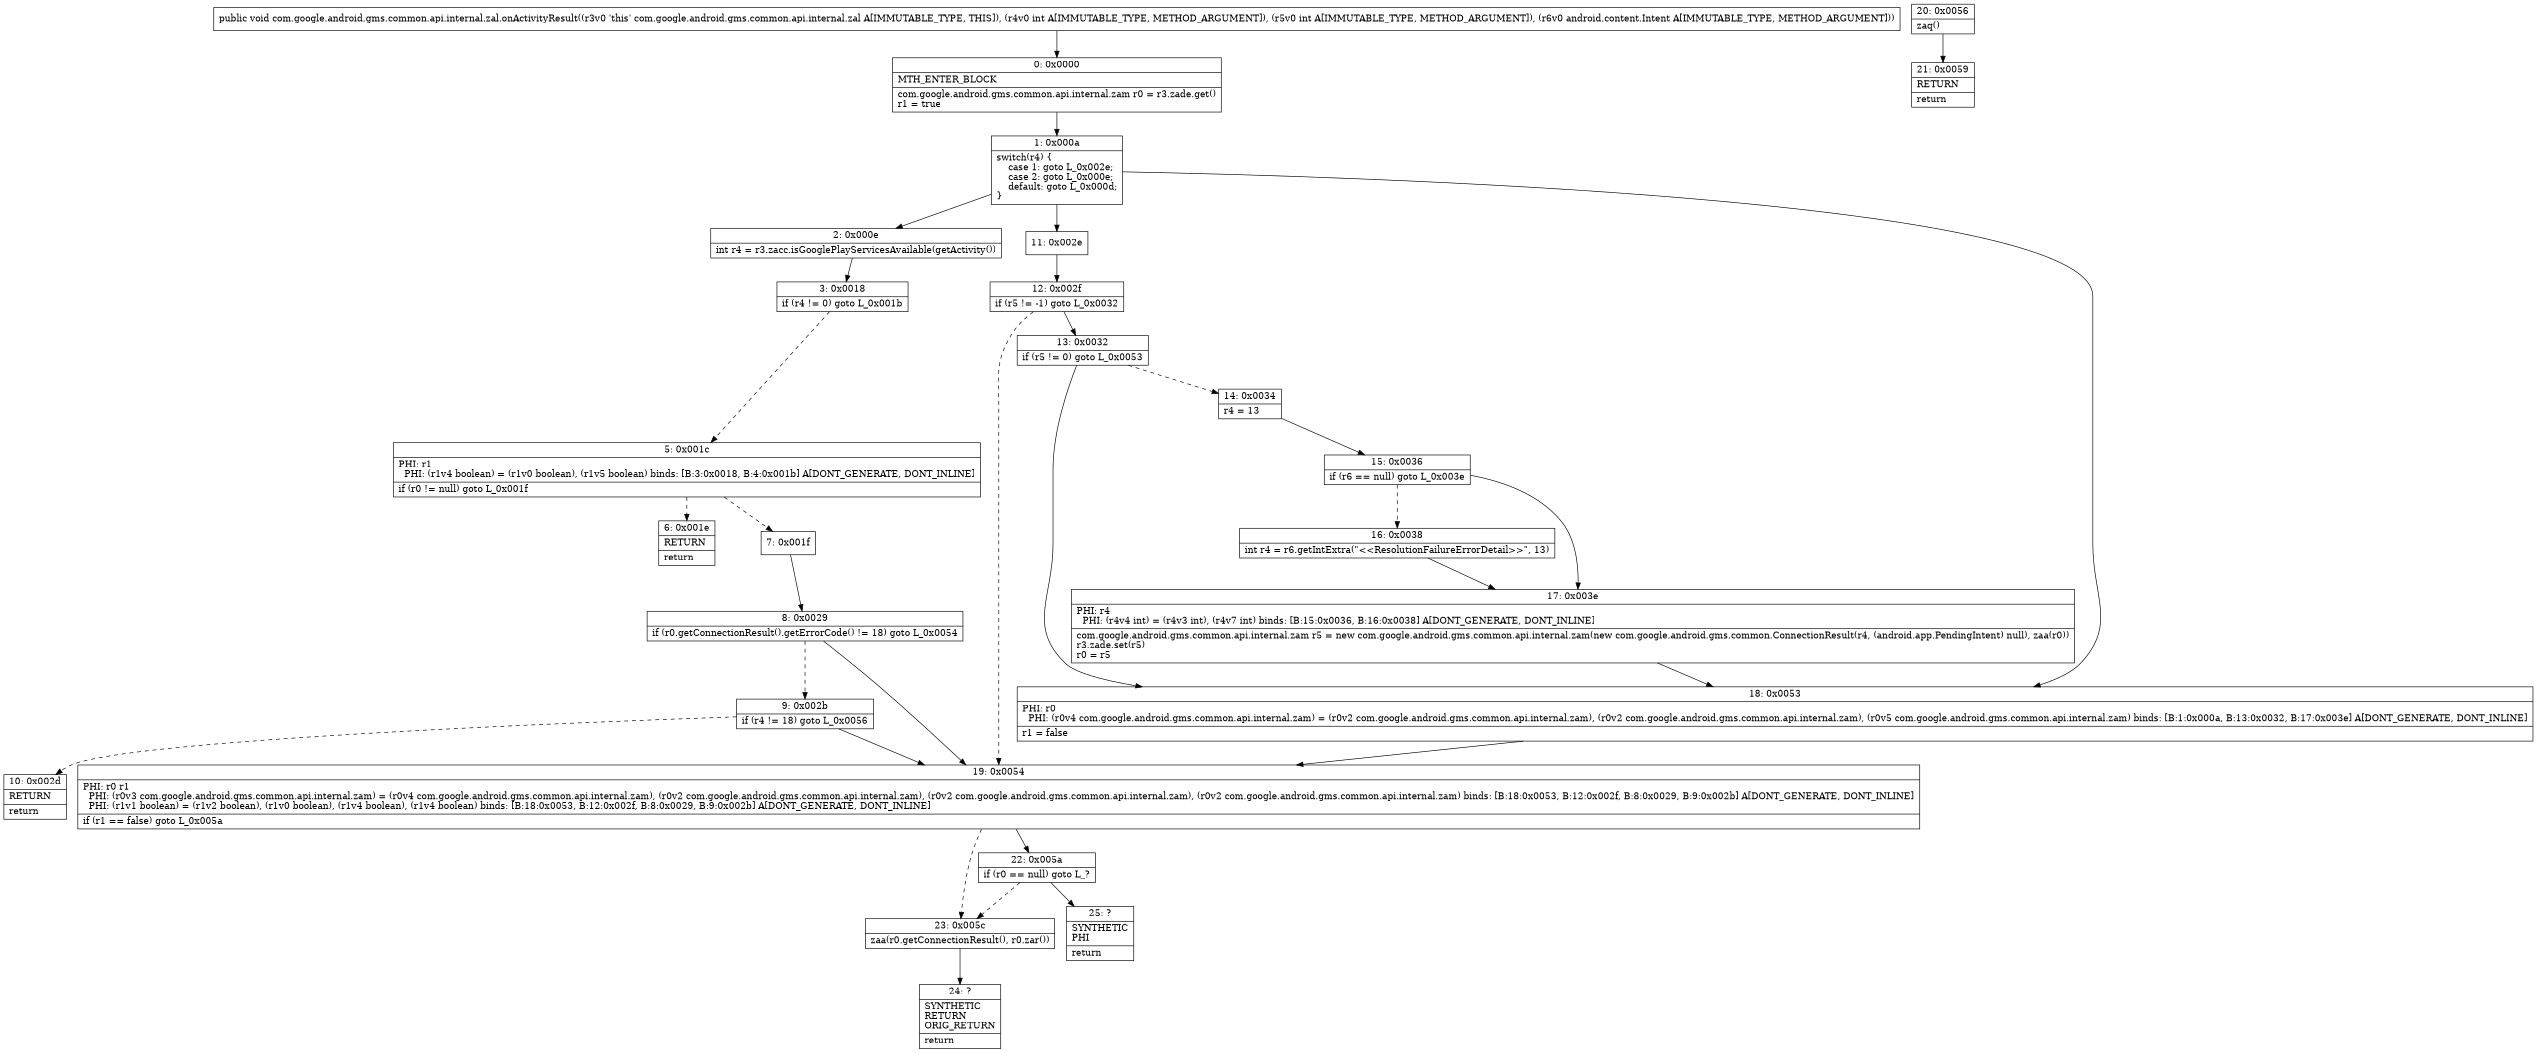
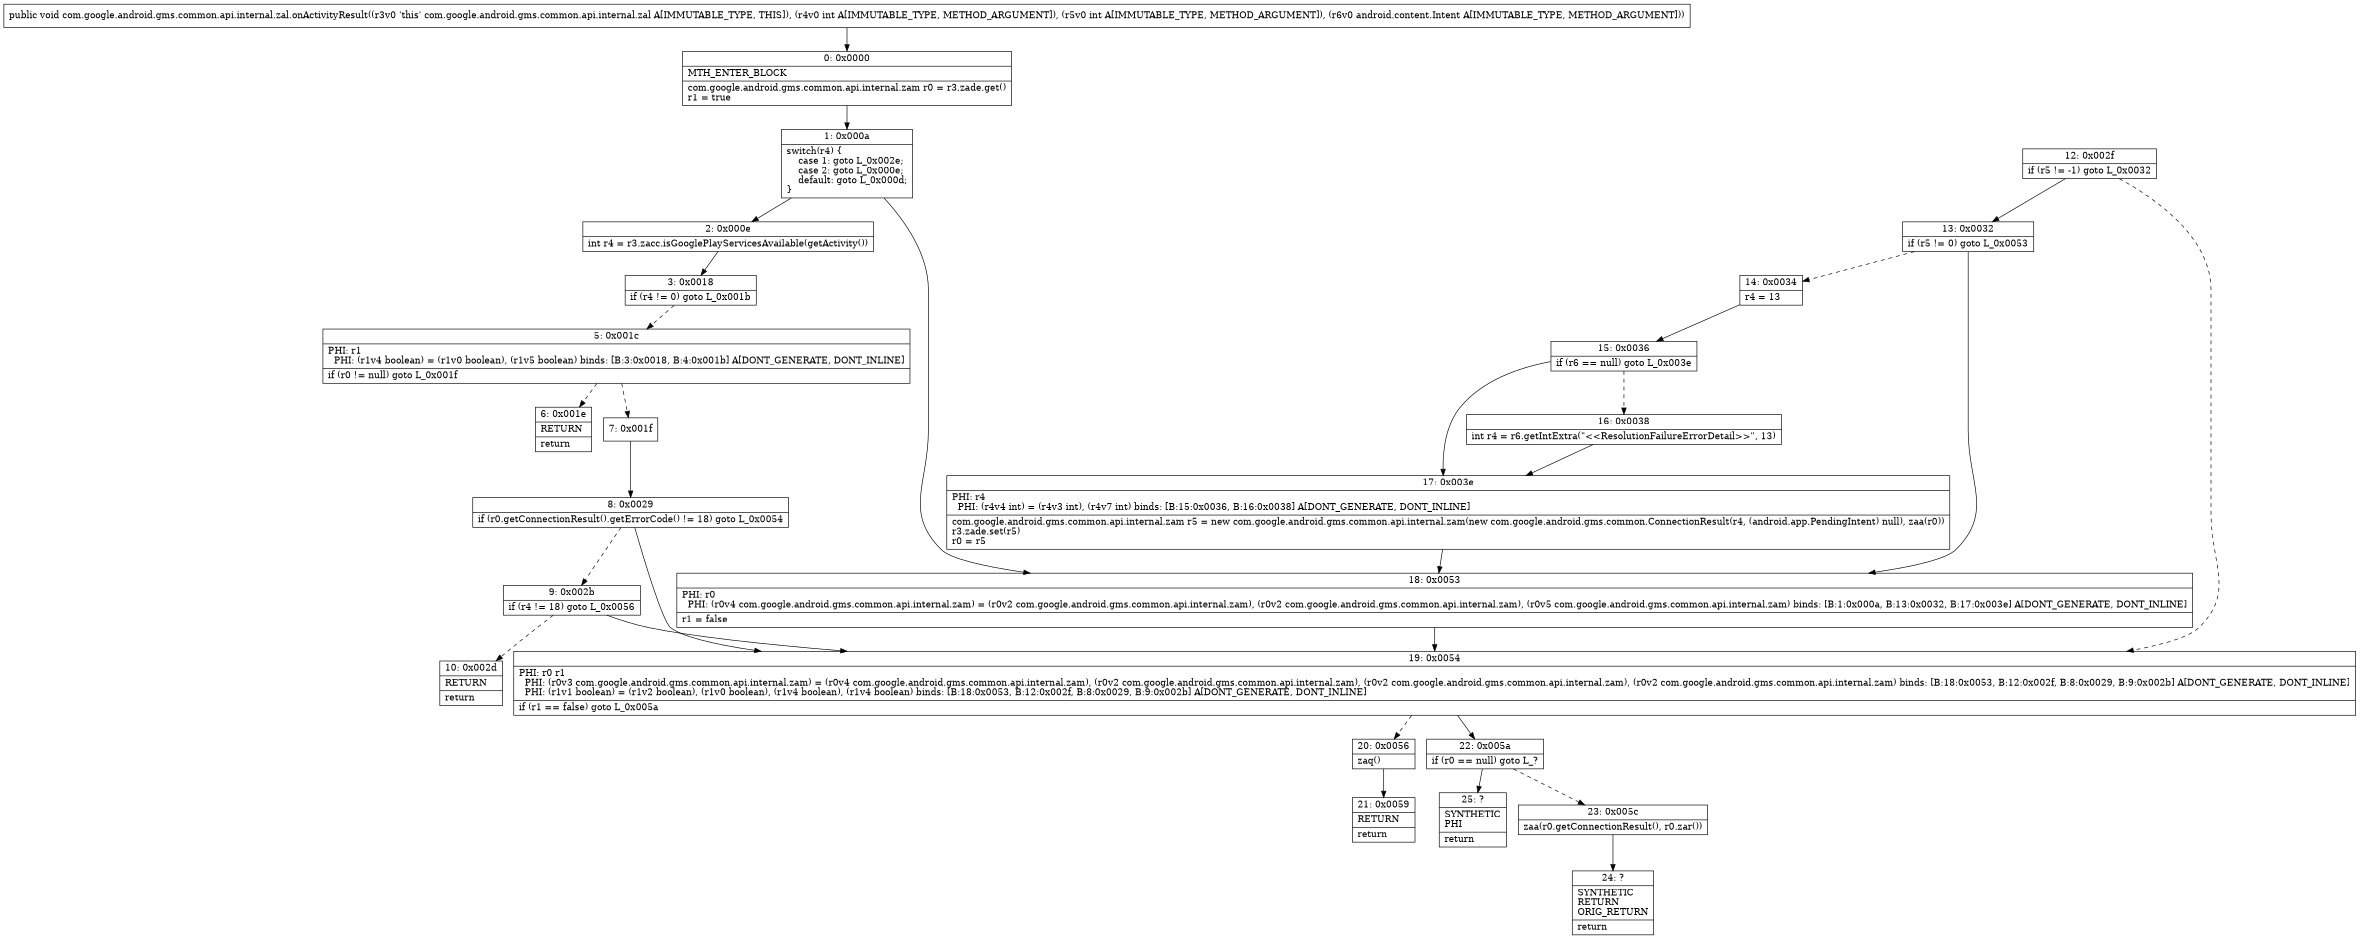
node "11: 0x002e": removed
edge "19: 0x0054" -> "23: 0x005c": now "19: 0x0054" -> "20: 0x0056"
